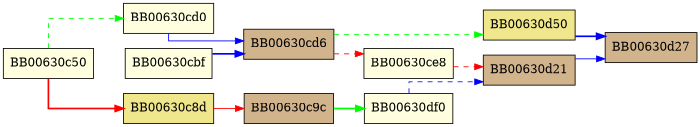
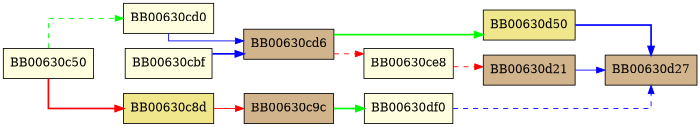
edge "BB00630cd6" -> "BB00630d50": style dashed -> bold
edge "BB00630df0" -> "BB00630d21": now "BB00630df0" -> "BB00630d27"
